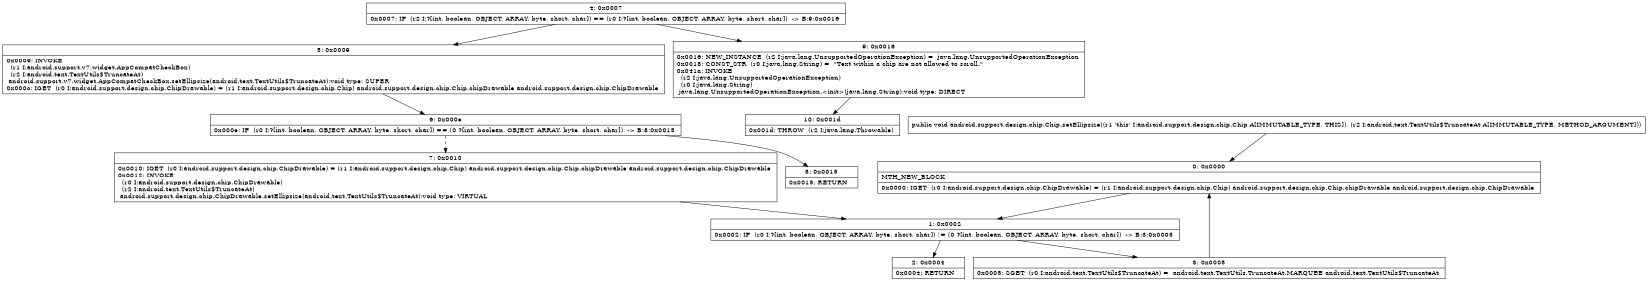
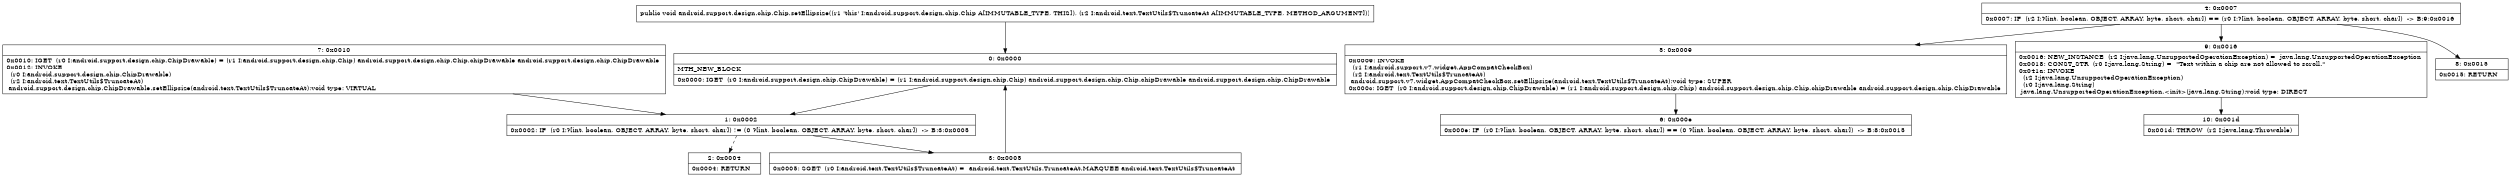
edge "6: 0x000e" -> "7: 0x0010": removed
edge "6: 0x000e" -> "8: 0x0015": now "4: 0x0007" -> "8: 0x0015"
edge "1: 0x0002" -> "2: 0x0004": style solid -> dashed
